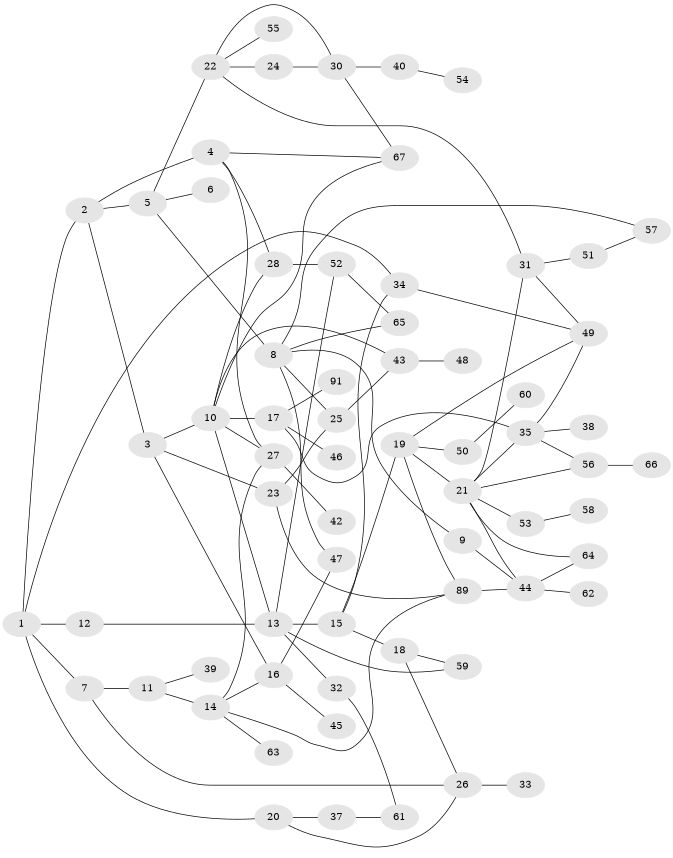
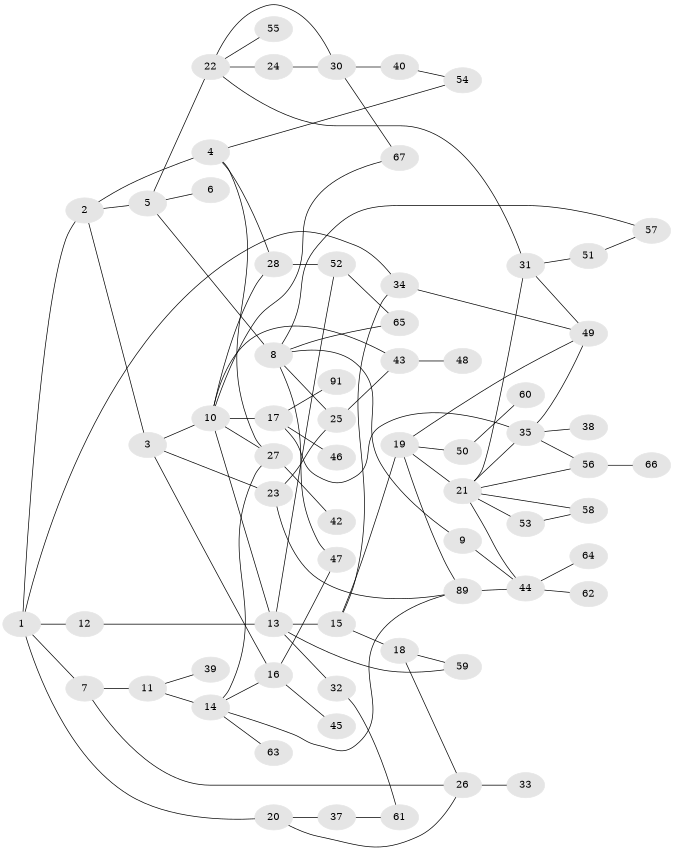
edge "4" -- "67": now "4" -- "54"
edge "21" -- "64": now "21" -- "58"
